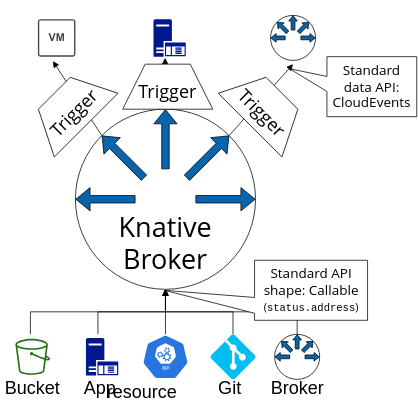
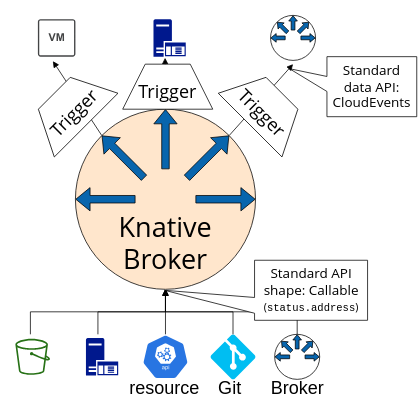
node "Knative Broker": fillcolor #ffffff -> #ffe6cc
node "Bucket": removed
node "App": removed
node "resource": moved (142, 392) -> (164, 388)
